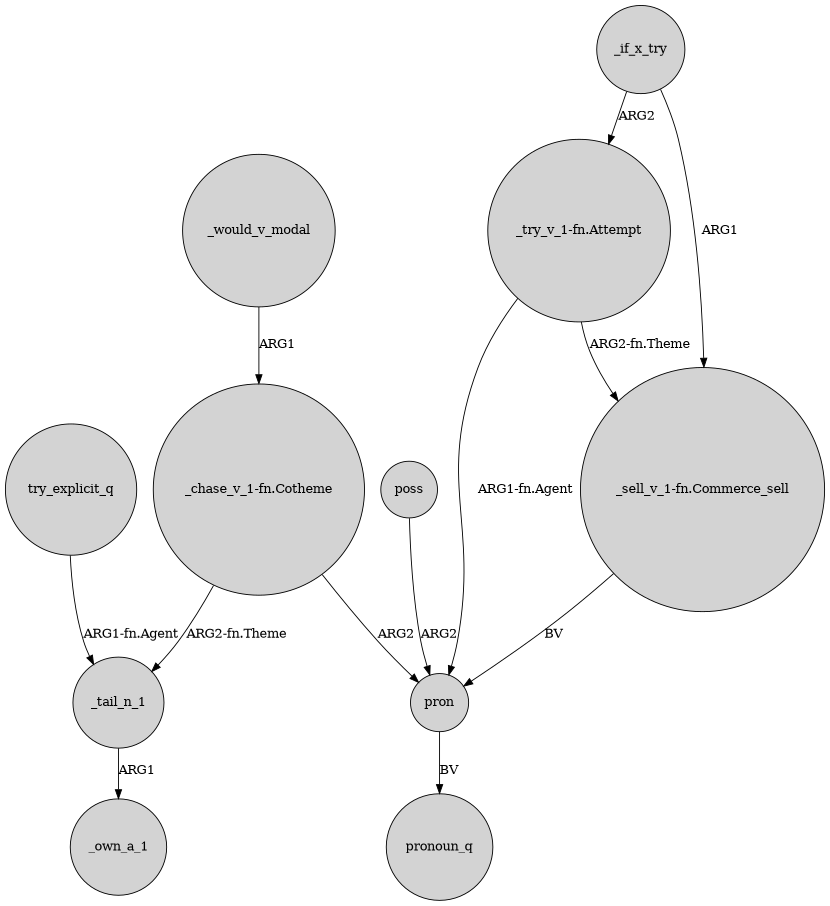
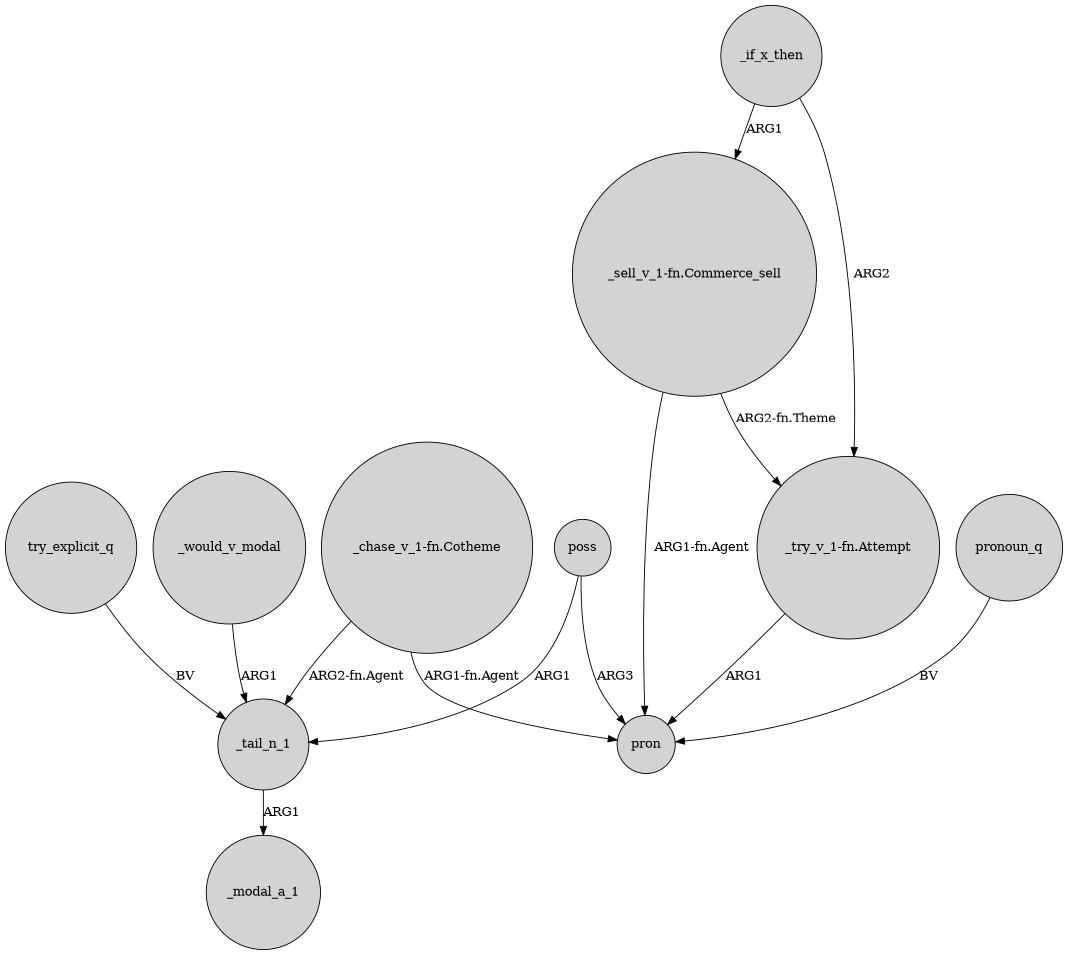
node "_if_x_try": label "_if_x_try" -> "_if_x_then"
edge "_would_v_modal" -> "_chase_v_1-fn.Cotheme": now "_would_v_modal" -> "_tail_n_1"
edge "_try_v_1-fn.Attempt" -> "_sell_v_1-fn.Commerce_sell": reversed
edge "_try_v_1-fn.Attempt" -> "pron": label "ARG1-fn.Agent" -> "ARG1"
edge "try_explicit_q" -> "_tail_n_1": label "ARG1-fn.Agent" -> "BV"
edge "_chase_v_1-fn.Cotheme" -> "_tail_n_1": label "ARG2-fn.Theme" -> "ARG2-fn.Agent"
edge "_chase_v_1-fn.Cotheme" -> "pron": label "ARG2" -> "ARG1-fn.Agent"
edge "poss" -> "pron": label "ARG2" -> "ARG3"
edge "_sell_v_1-fn.Commerce_sell" -> "pron": label "BV" -> "ARG1-fn.Agent"
edge "poss" -> "_tail_n_1": added, label "ARG1"
edge "pron" -> "pronoun_q": reversed
node "_own_a_1": label "_own_a_1" -> "_modal_a_1"
